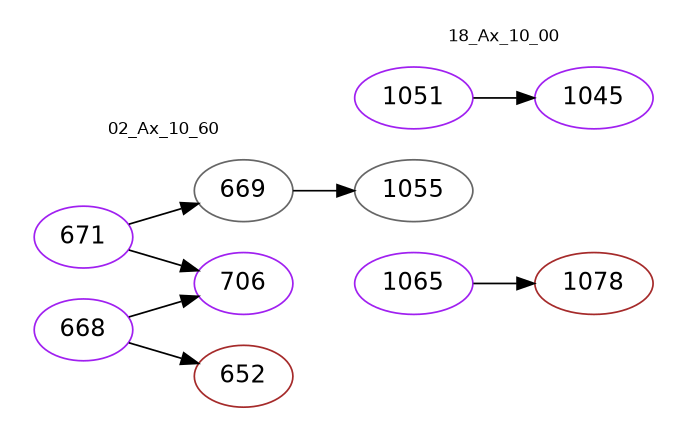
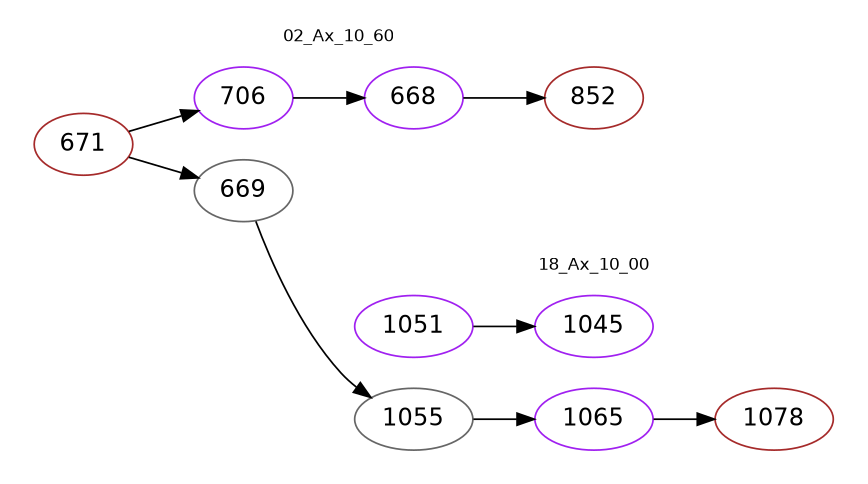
node "671": color purple -> brown
edge "668" -> "706": reversed
node "652": label "652" -> "852"
edge "1055" -> "1065": added
